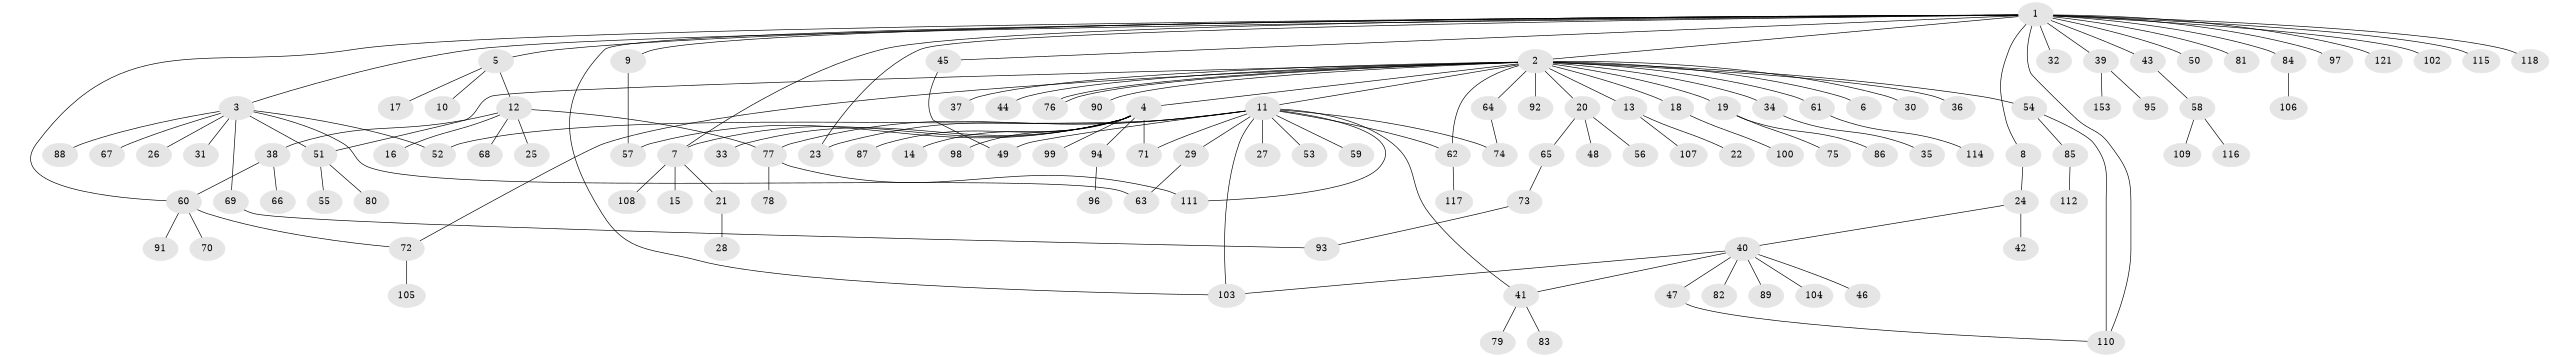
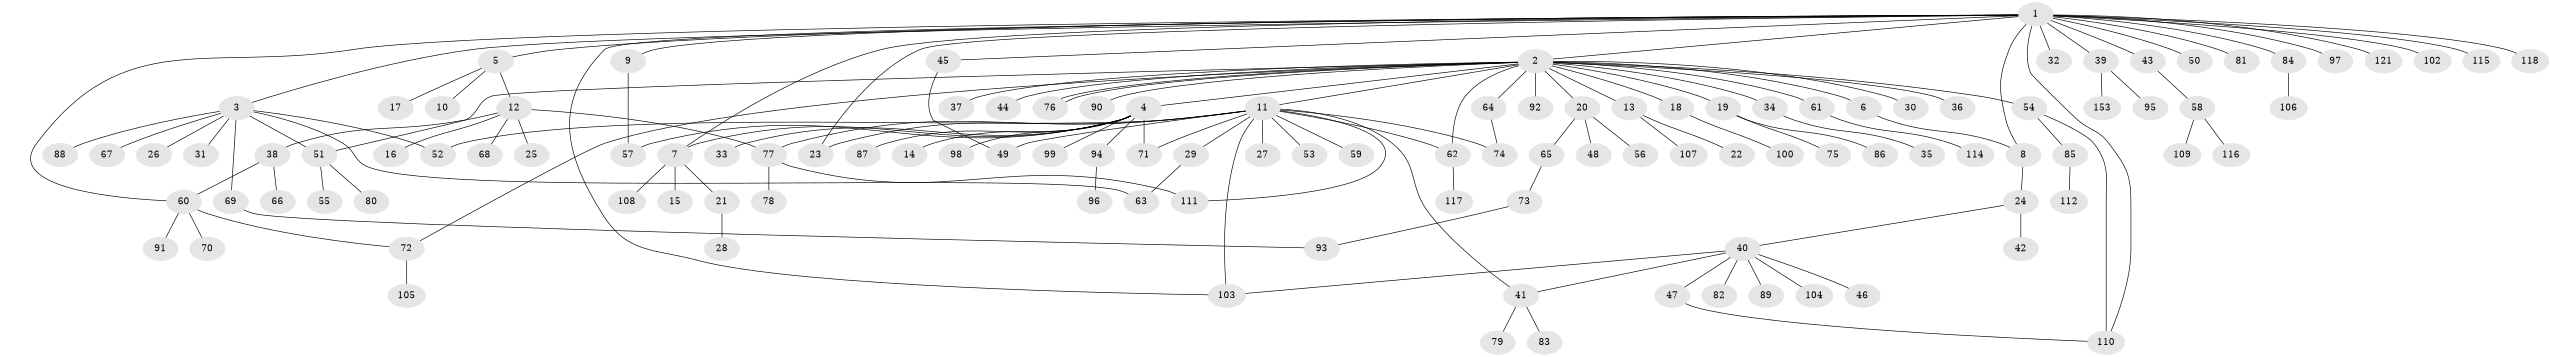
edge "6" -- "8": added
